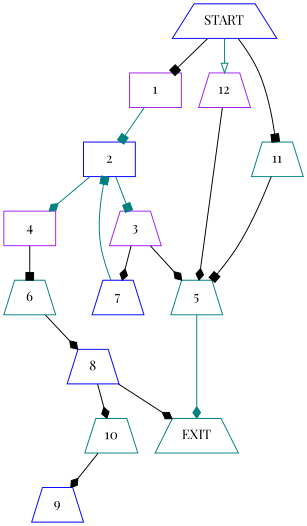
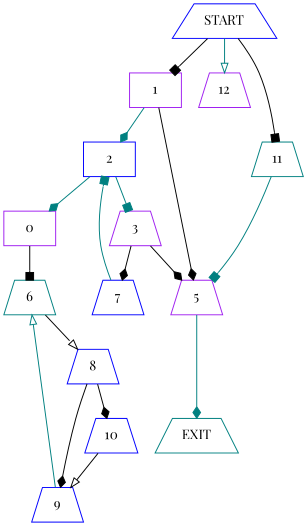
edge "1" -> "2": arrowhead box -> diamond
edge "12" -> "5": now "1" -> "5"
edge "11" -> "5": color black -> teal
node "4": label "4" -> "0"
node "5": color teal -> purple
edge "6" -> "8": arrowhead diamond -> onormal
edge "8" -> "EXIT": now "8" -> "9"
edge "9" -> "6": added
node "10": color teal -> blue
edge "10" -> "9": arrowhead diamond -> onormal
